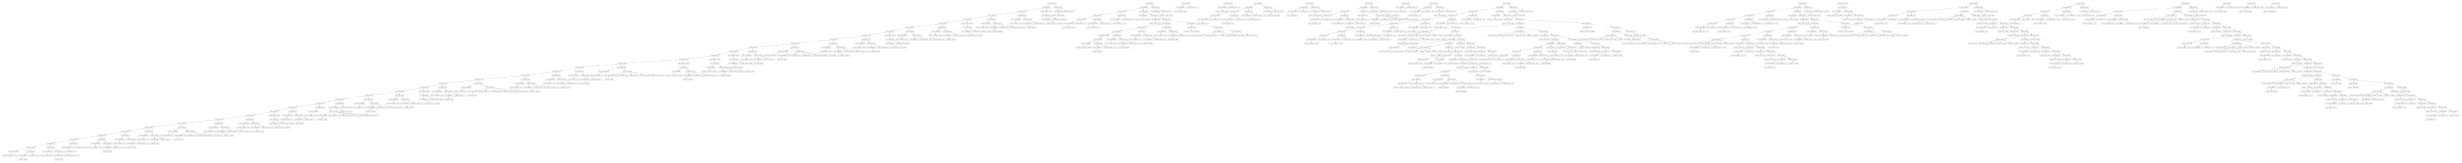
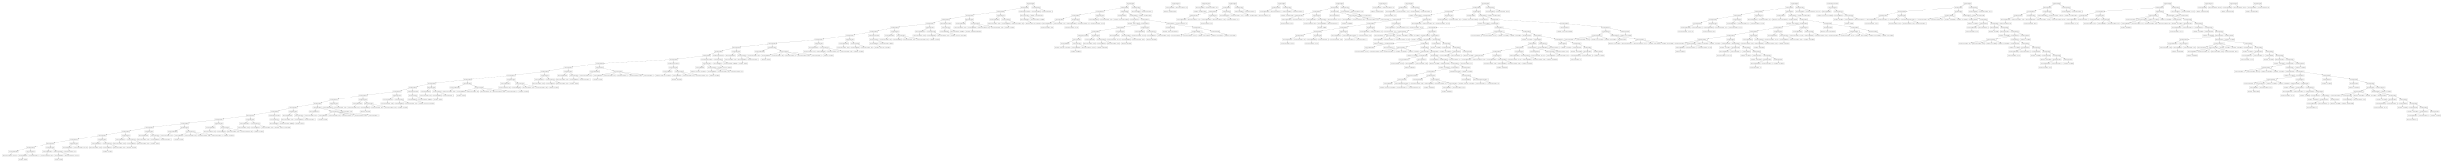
node "LabelNode: GetSalary@863": added
node "LabelNode: Compare@864": added
